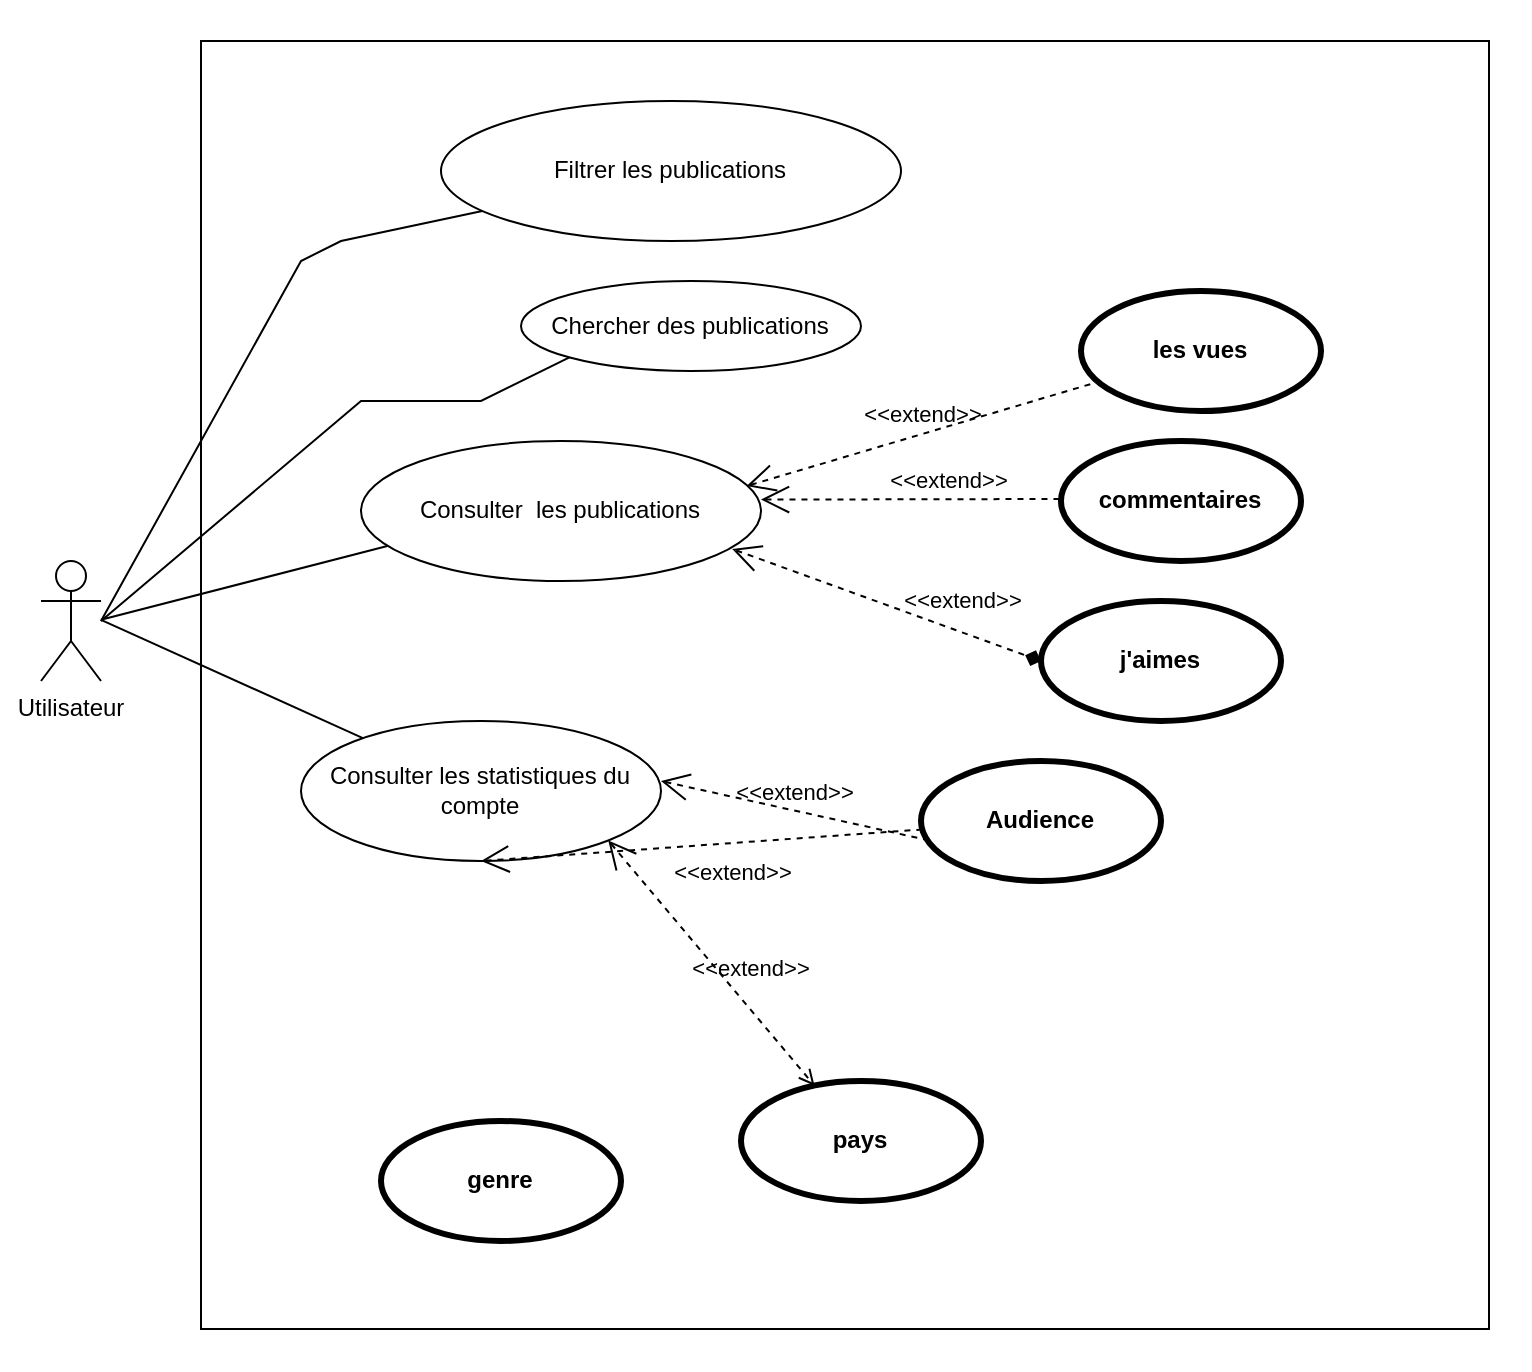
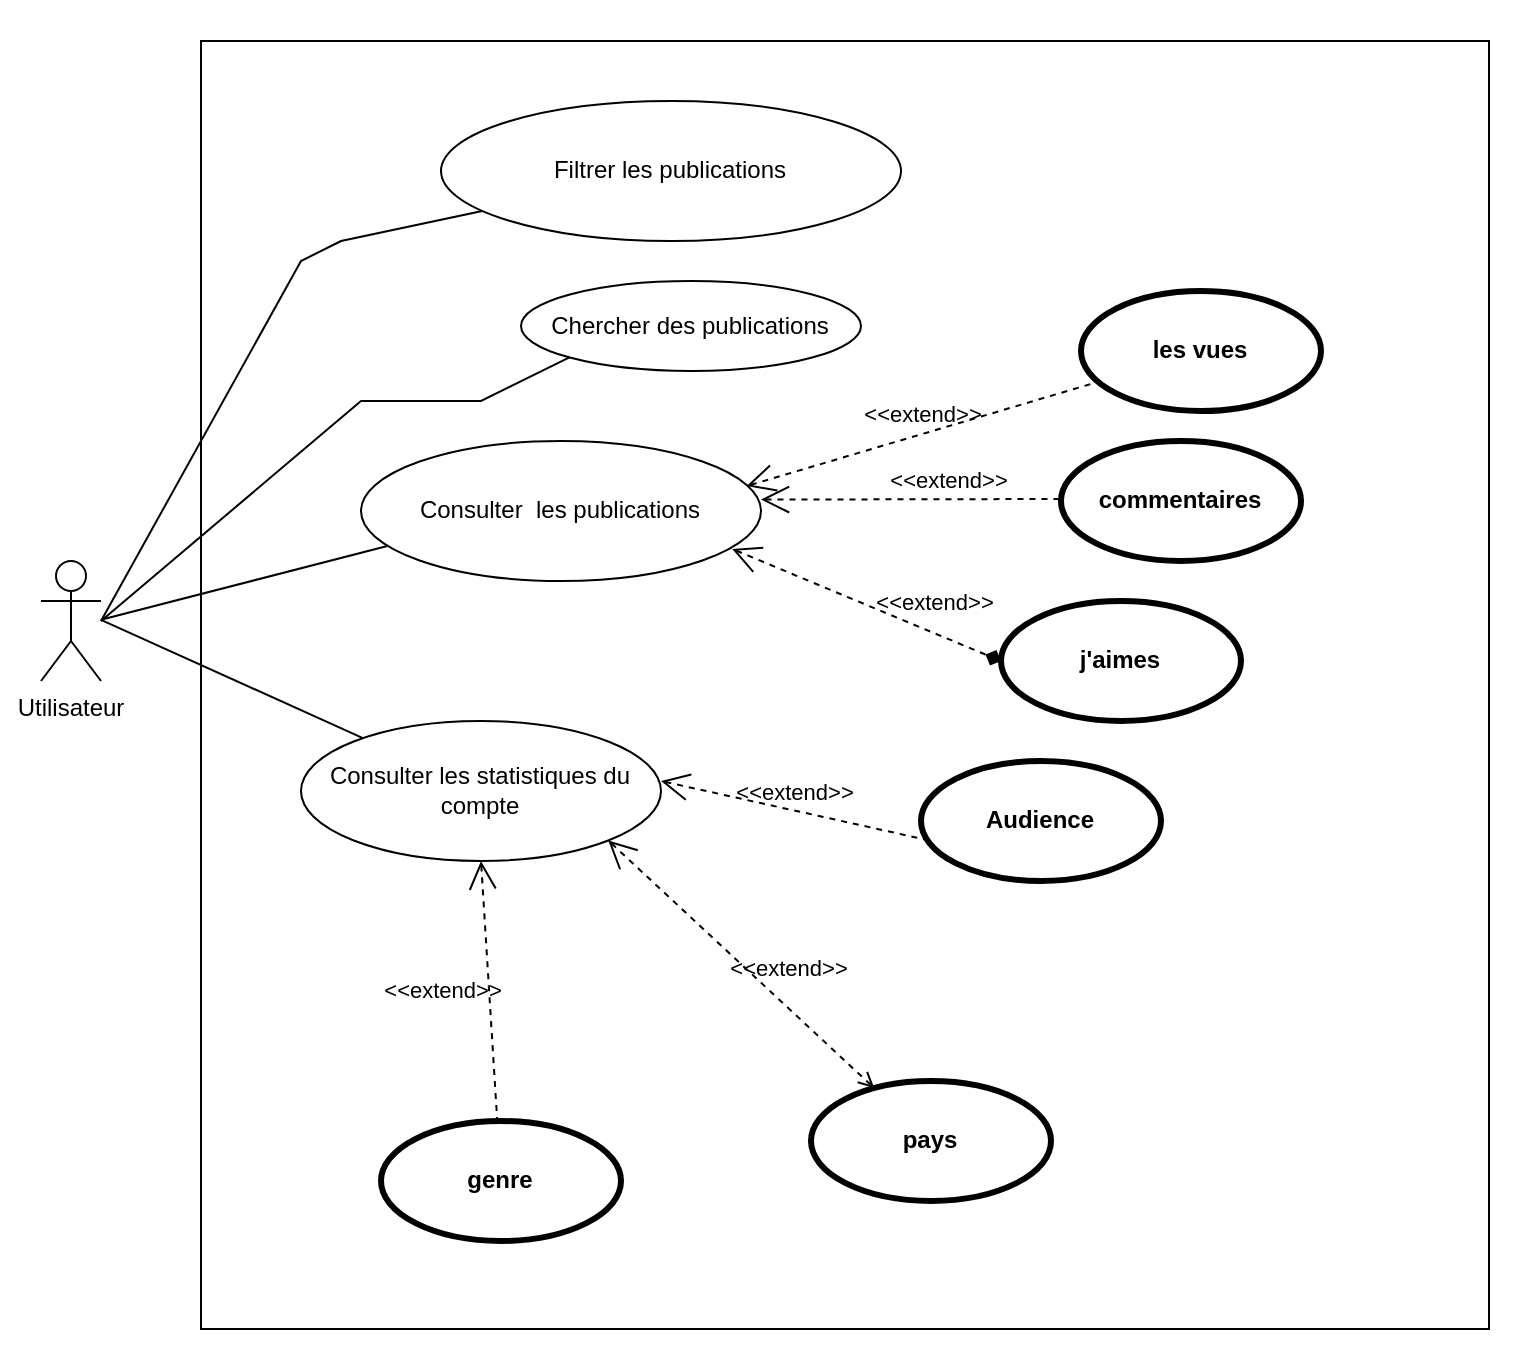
node "j'aimes": moved (1161, 661) -> (1121, 661)
edge "Audience" -> "Consulter les statistiques du compte": now "genre" -> "Consulter les statistiques du compte"
node "pays": moved (861, 1141) -> (931, 1141)
